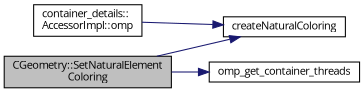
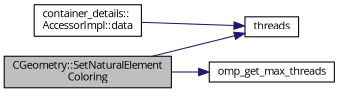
node "container_details:: AccessorImpl::omp": label "container_details:: AccessorImpl::omp" -> "container_details:: AccessorImpl::data"
node "createNaturalColoring": label "createNaturalColoring" -> "threads"
node "omp_get_container_threads": label "omp_get_container_threads" -> "omp_get_max_threads"
